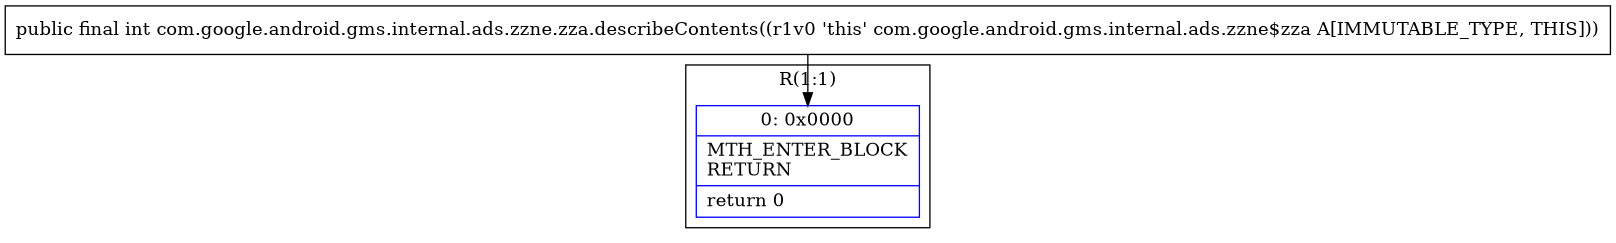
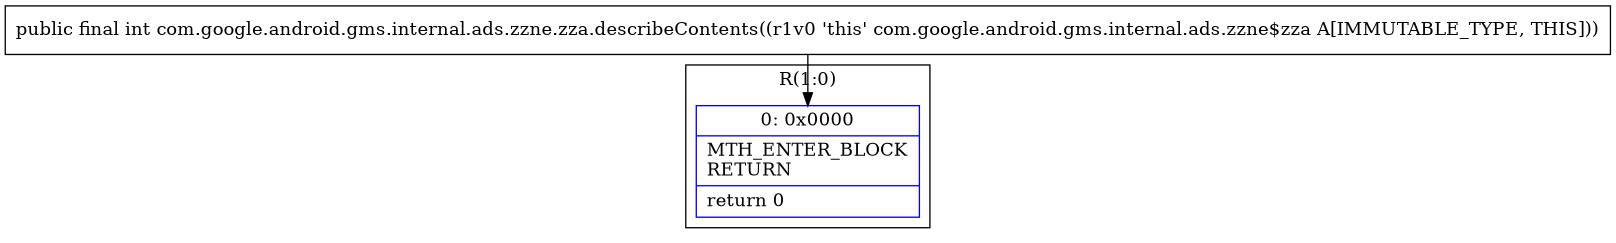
cluster "R(1:1)": label "R(1:1)" -> "R(1:0)"
